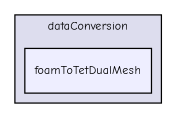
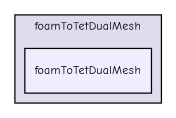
cluster "dataConversion": label "dataConversion" -> "foamToTetDualMesh"
